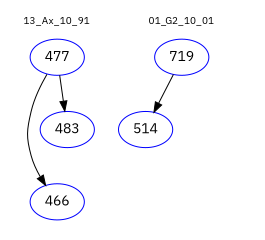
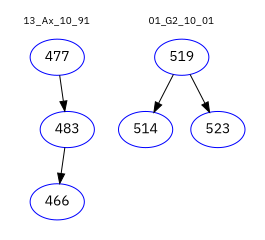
node "719": label "719" -> "519"
edge "477" -> "466": now "483" -> "466"
node "523": added
